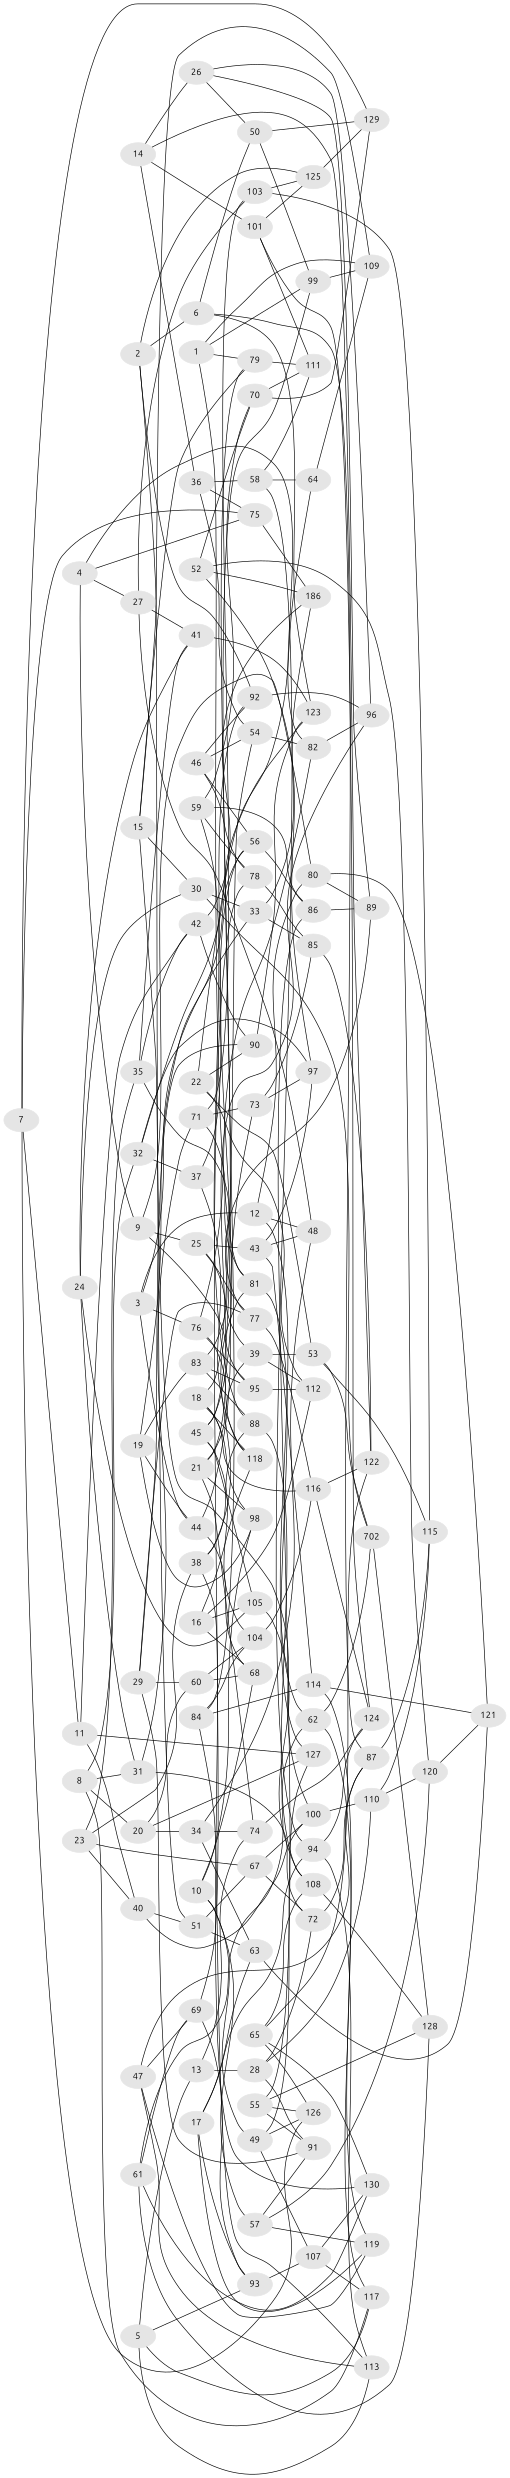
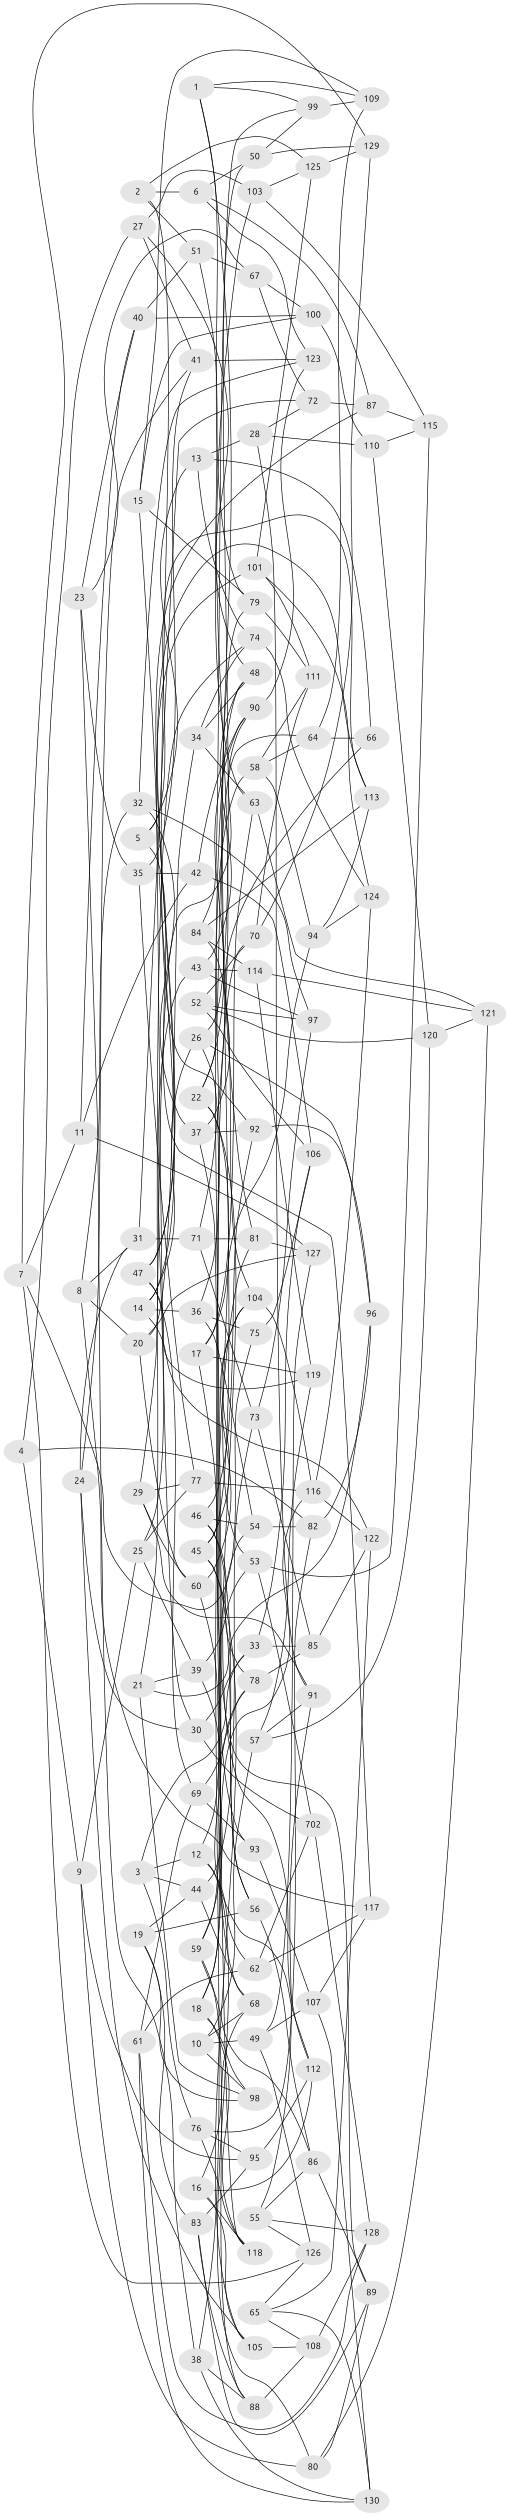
edge "75" -- "4": removed
node "186": label "186" -> "106"
node "66": added
edge "93" -- "5": removed
